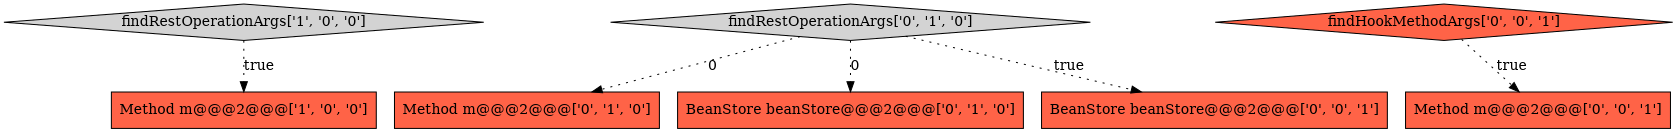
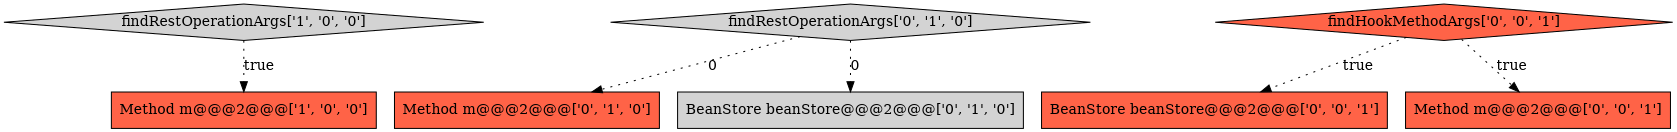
edge "findRestOperationArgs['0', '1', '0']" -> "BeanStore beanStore@@@2@@@['0', '0', '1']": now "findHookMethodArgs['0', '0', '1']" -> "BeanStore beanStore@@@2@@@['0', '0', '1']"
node "BeanStore beanStore@@@2@@@['0', '1', '0']": fillcolor tomato -> lightgray
